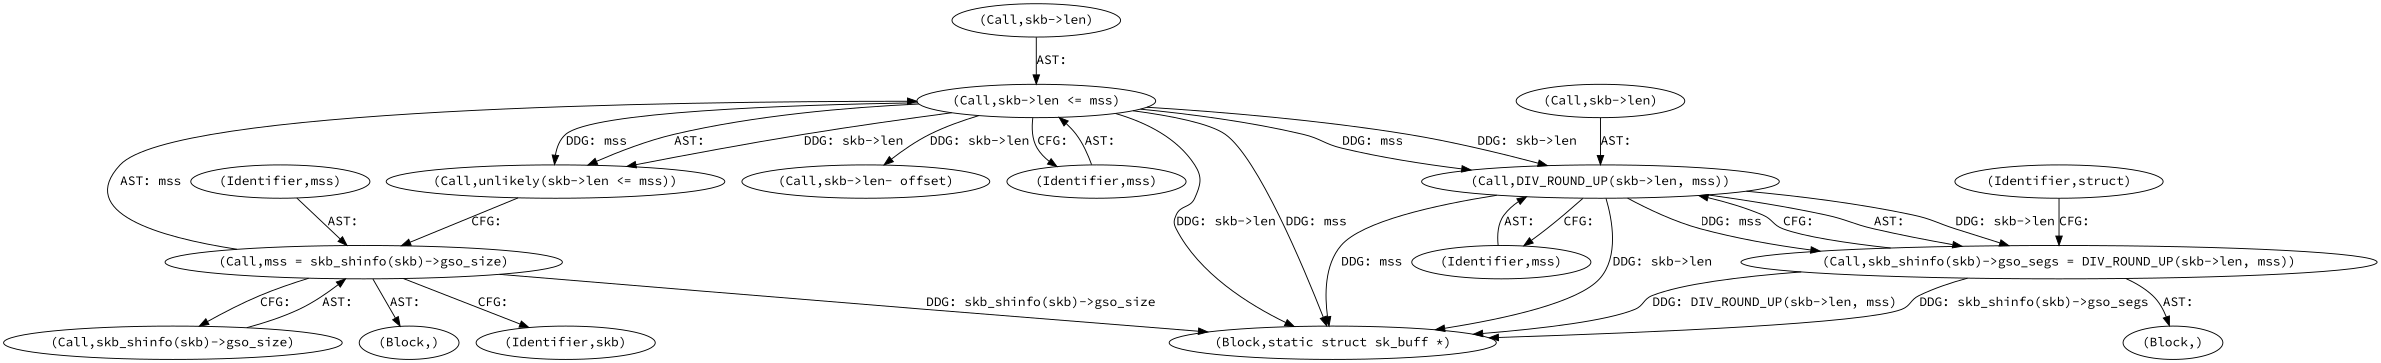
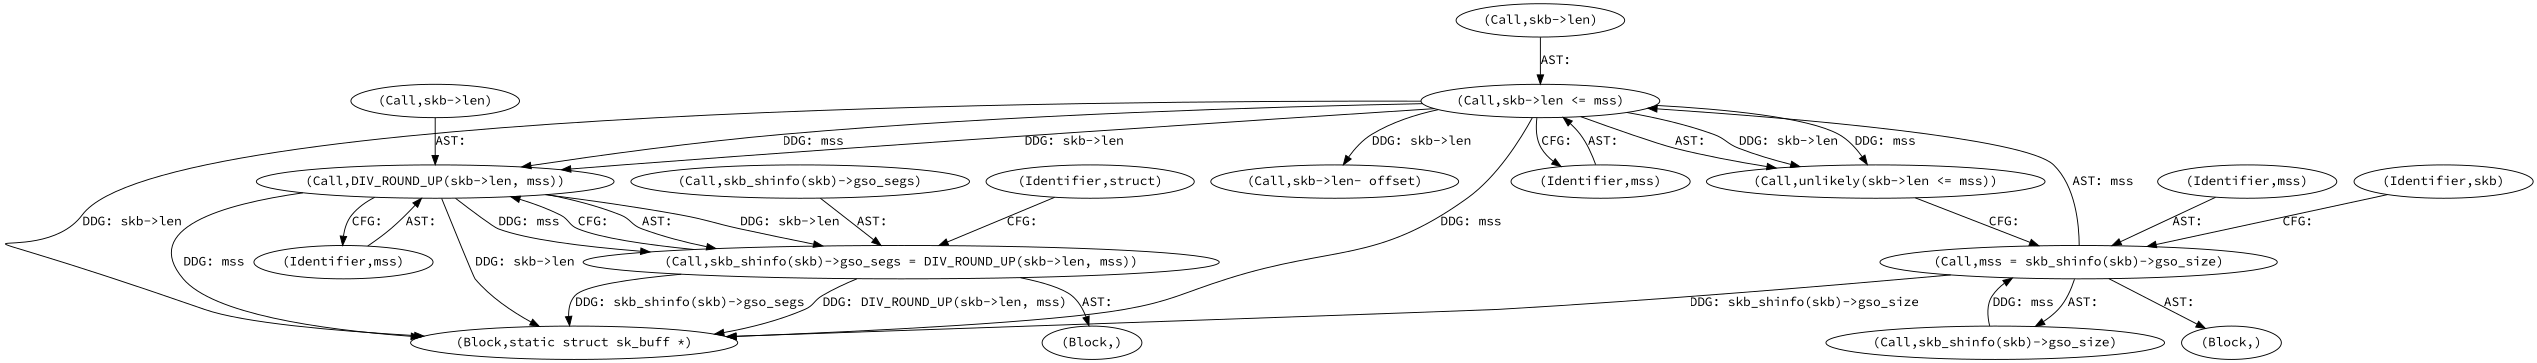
node "(Call,skb_shinfo(skb)->gso_segs)": added
edge "(Call,mss = skb_shinfo(skb)->gso_size)" -> "(Identifier,skb)": reversed
edge "(Call,mss = skb_shinfo(skb)->gso_size)" -> "(Call,skb_shinfo(skb)->gso_size)": label "CFG: " -> "AST: "
edge "(Call,skb_shinfo(skb)->gso_size)" -> "(Call,mss = skb_shinfo(skb)->gso_size)": label "AST: " -> "DDG: mss"
